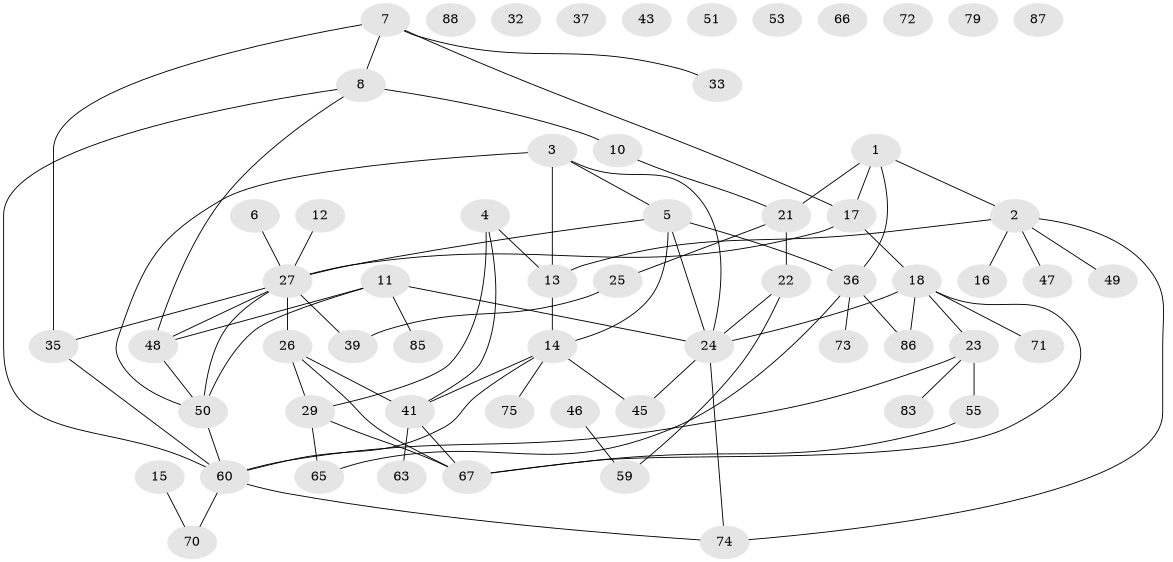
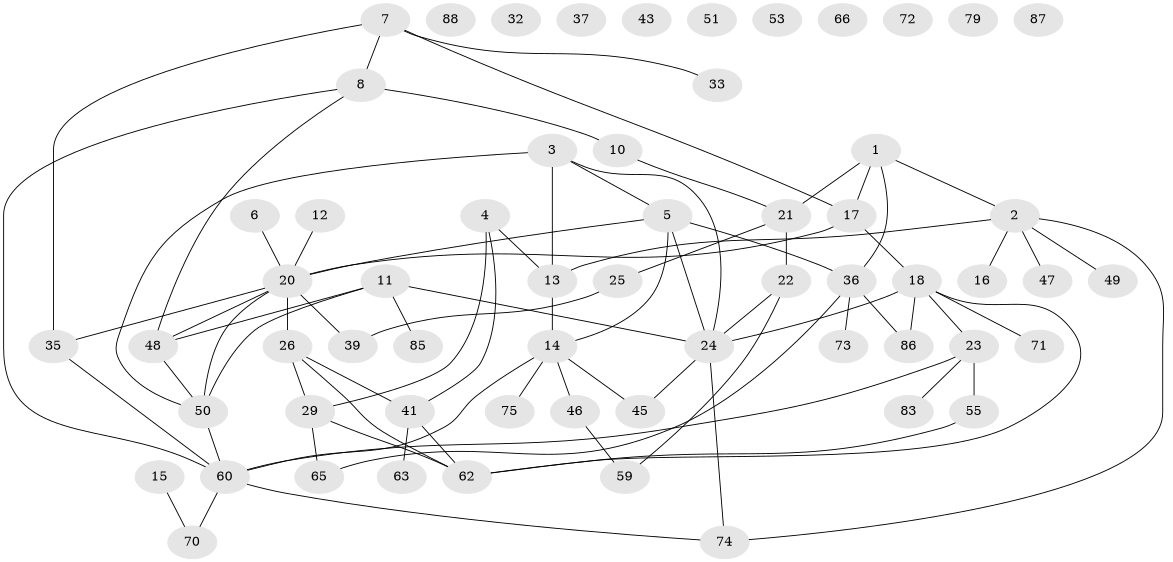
node "27": label "27" -> "20"
edge "14" -- "41": now "14" -- "46"
node "67": label "67" -> "62"
